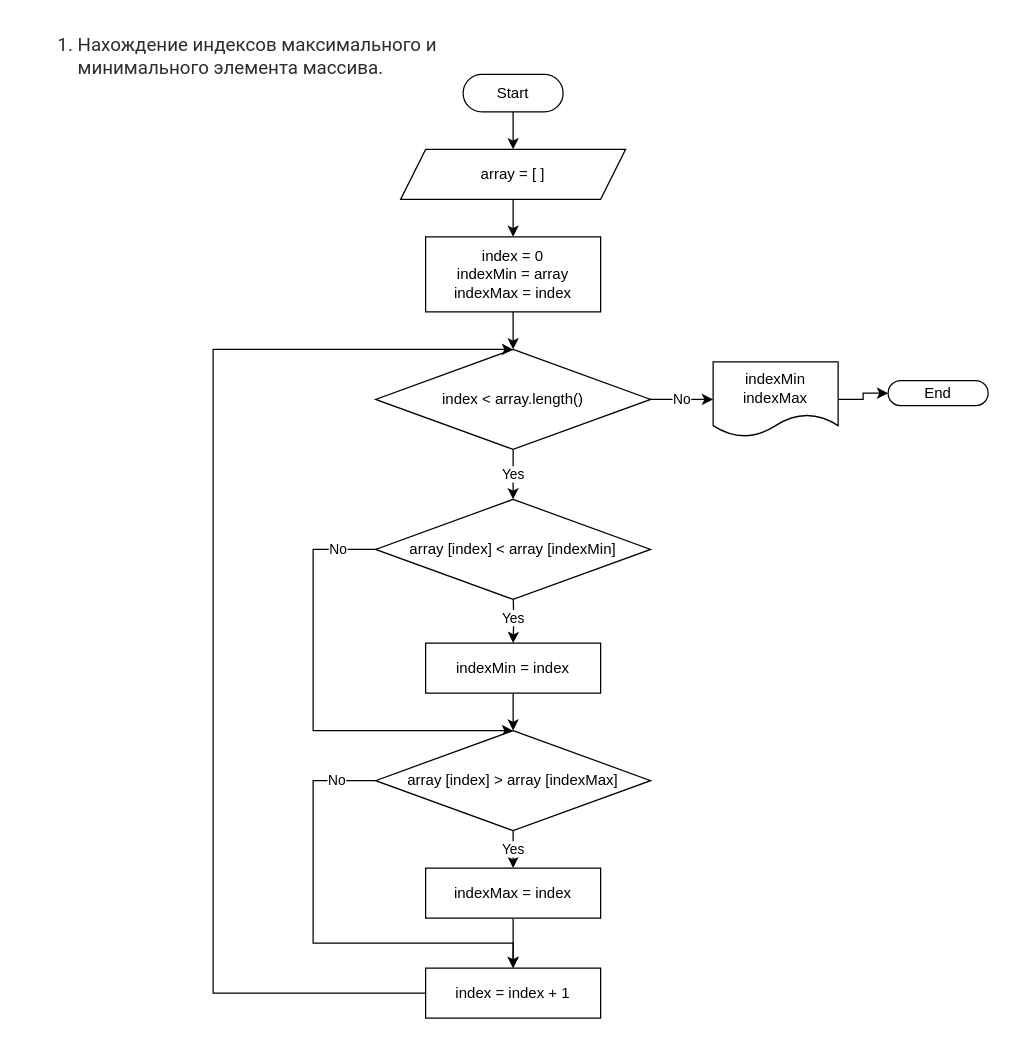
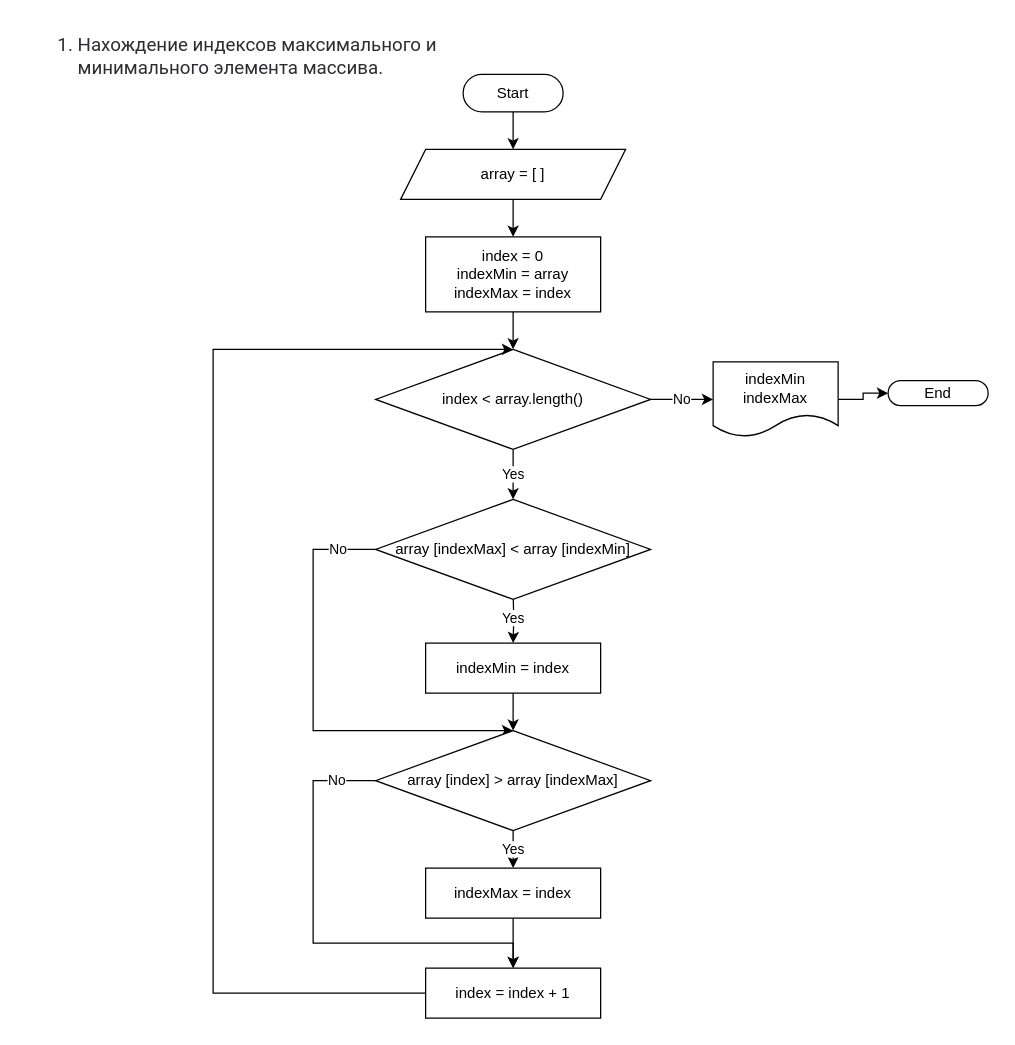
node "array [index] < array [indexMin]": label "array [index] < array [indexMin]" -> "array [indexMax] < array [indexMin]"
